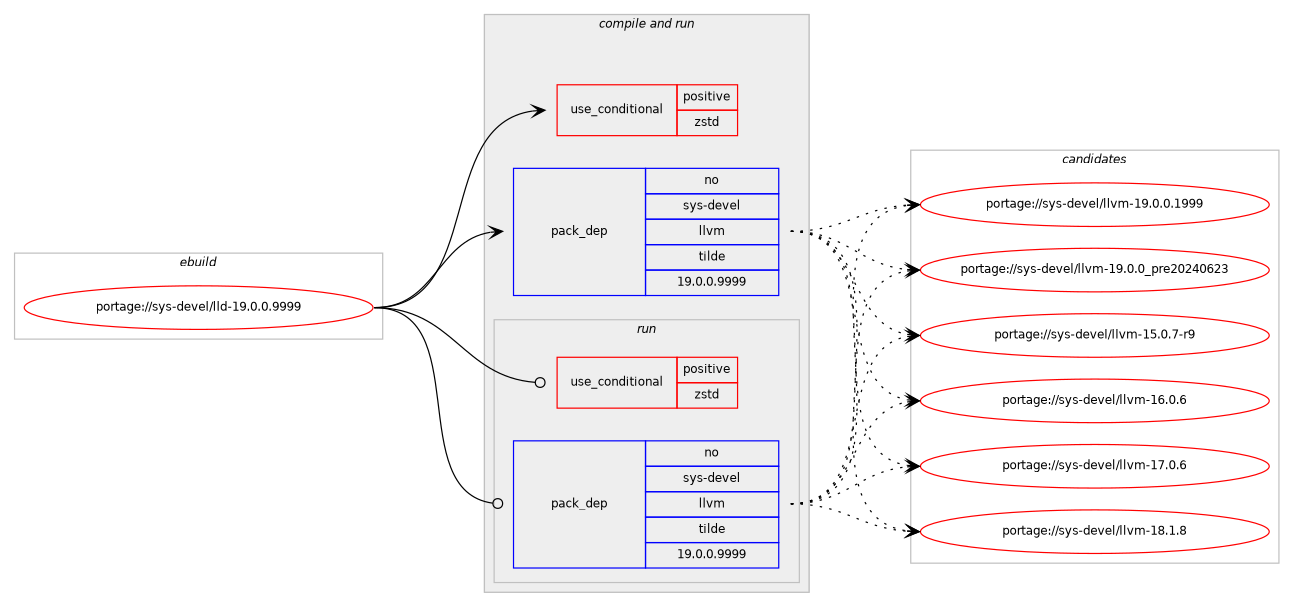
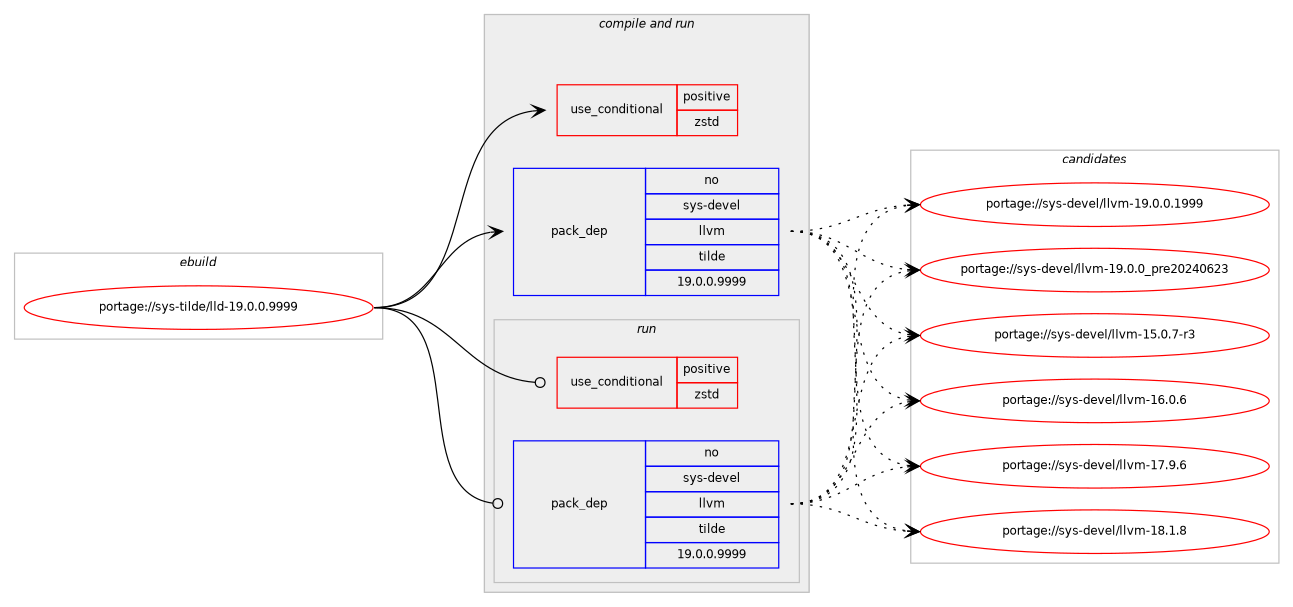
node "portage://sys-devel/lld-19.0.0.9999": label "portage://sys-devel/lld-19.0.0.9999" -> "portage://sys-tilde/lld-19.0.0.9999"
node "portage://sys-devel/llvm-15.0.7-r9": label "portage://sys-devel/llvm-15.0.7-r9" -> "portage://sys-devel/llvm-15.0.7-r3"
node "portage://sys-devel/llvm-17.0.6": label "portage://sys-devel/llvm-17.0.6" -> "portage://sys-devel/llvm-17.9.6"
